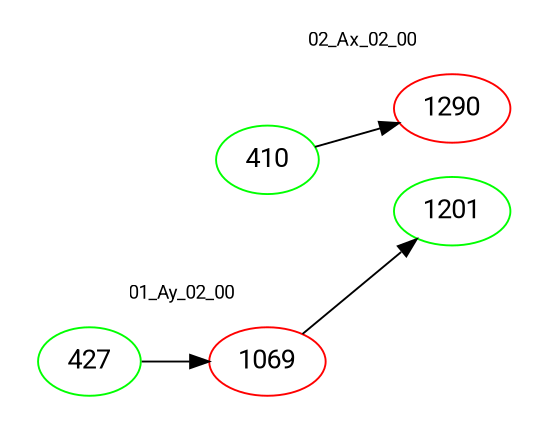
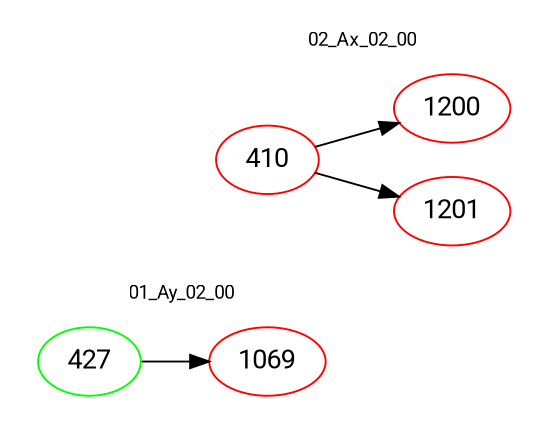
node "1290": label "1290" -> "1200"
node "410": color green -> red
node "1201": color green -> red
edge "1069" -> "1201": now "410" -> "1201"
